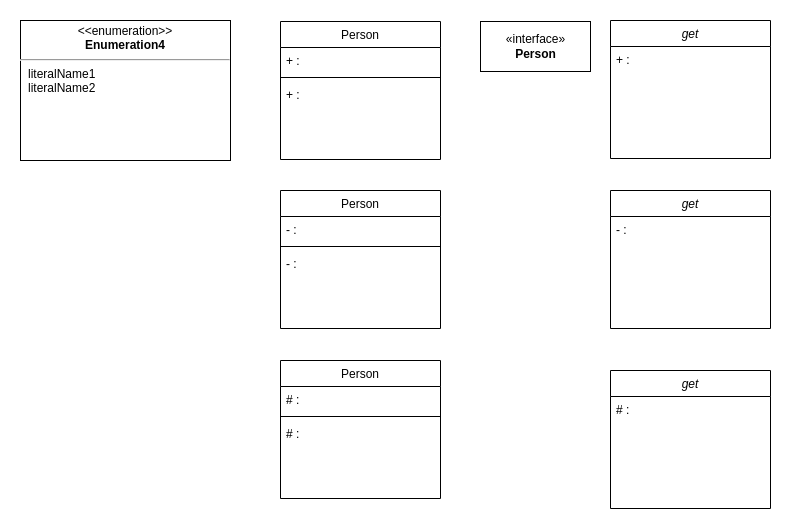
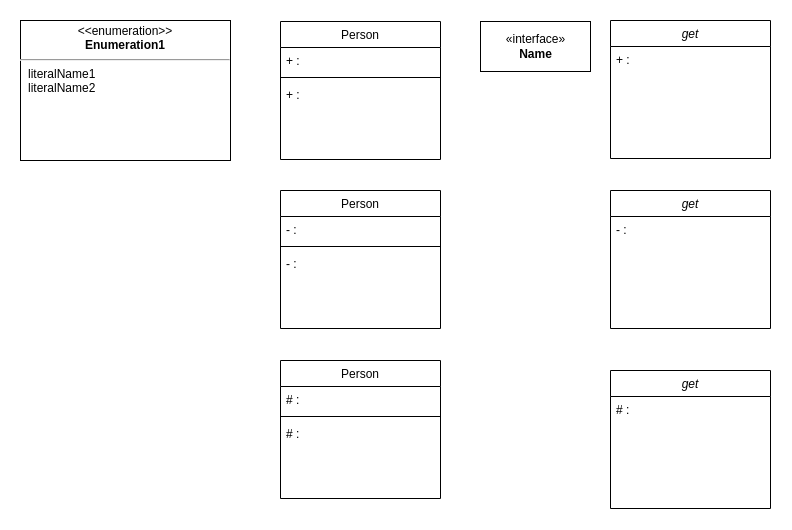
node "<<enumeration>> Enumeration4 literalName1 literalName2": label "<<enumeration>> Enumeration4 literalName1 literalName2" -> "<<enumeration>> Enumeration1 literalName1 literalName2"
node "«interface» Person": label "«interface» Person" -> "«interface» Name"
